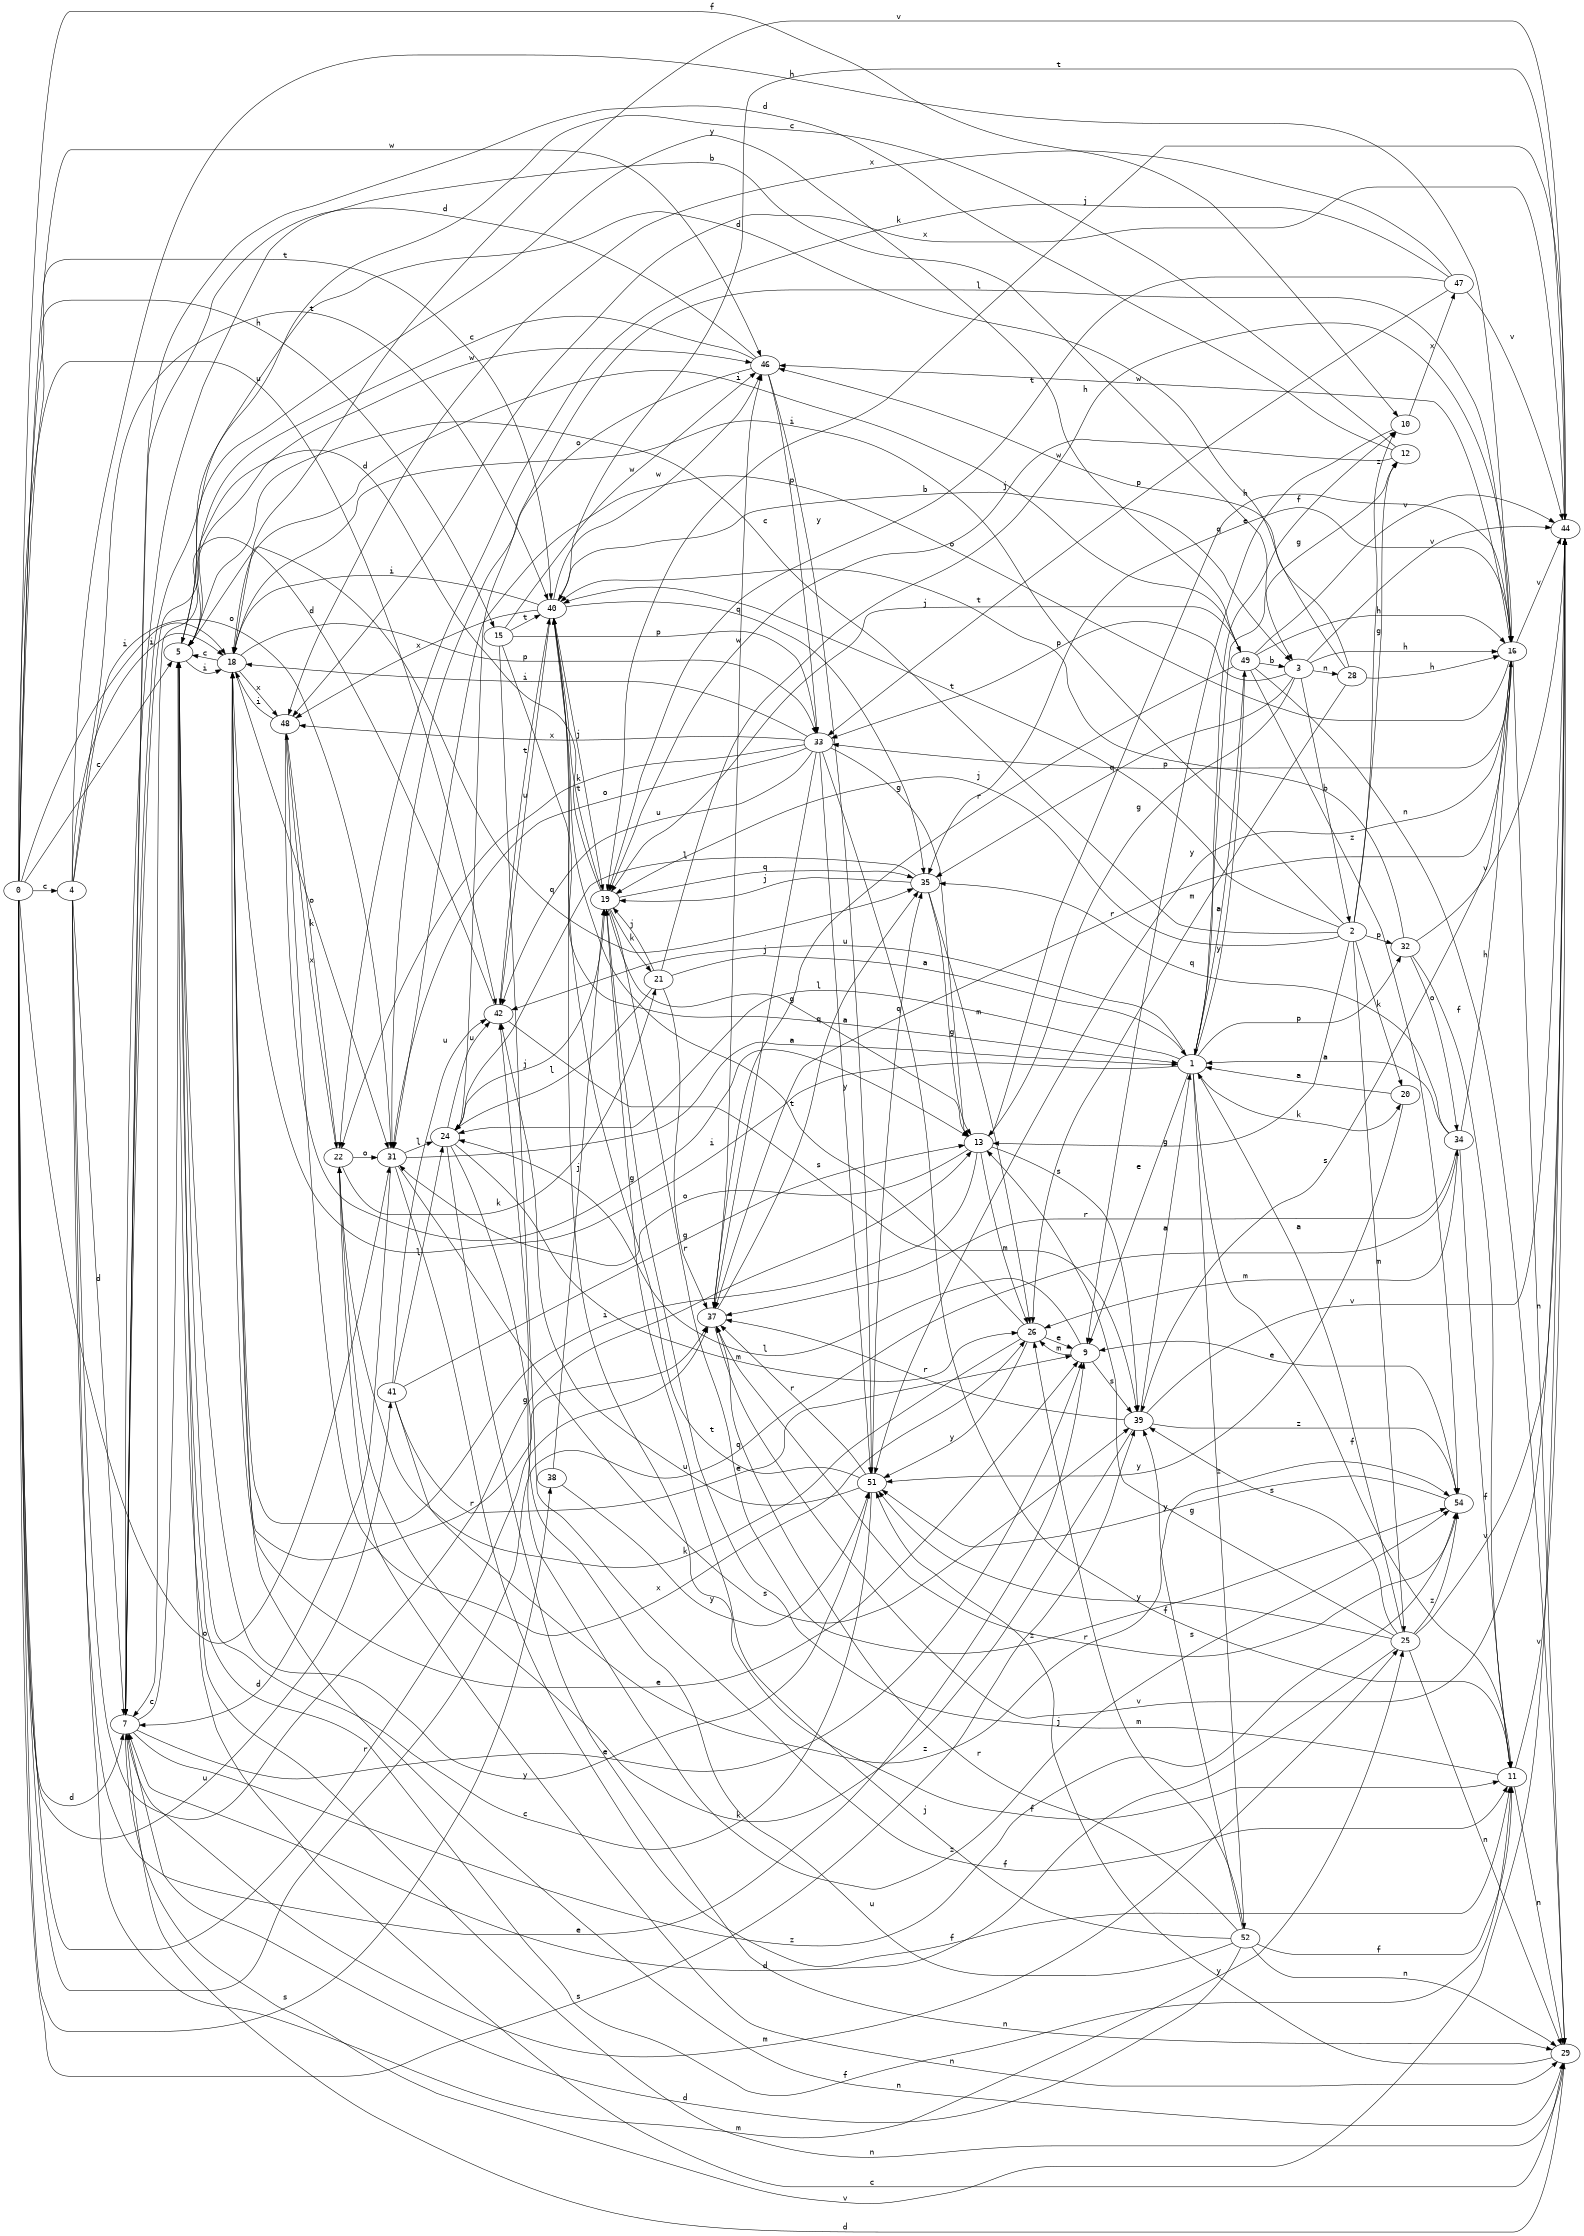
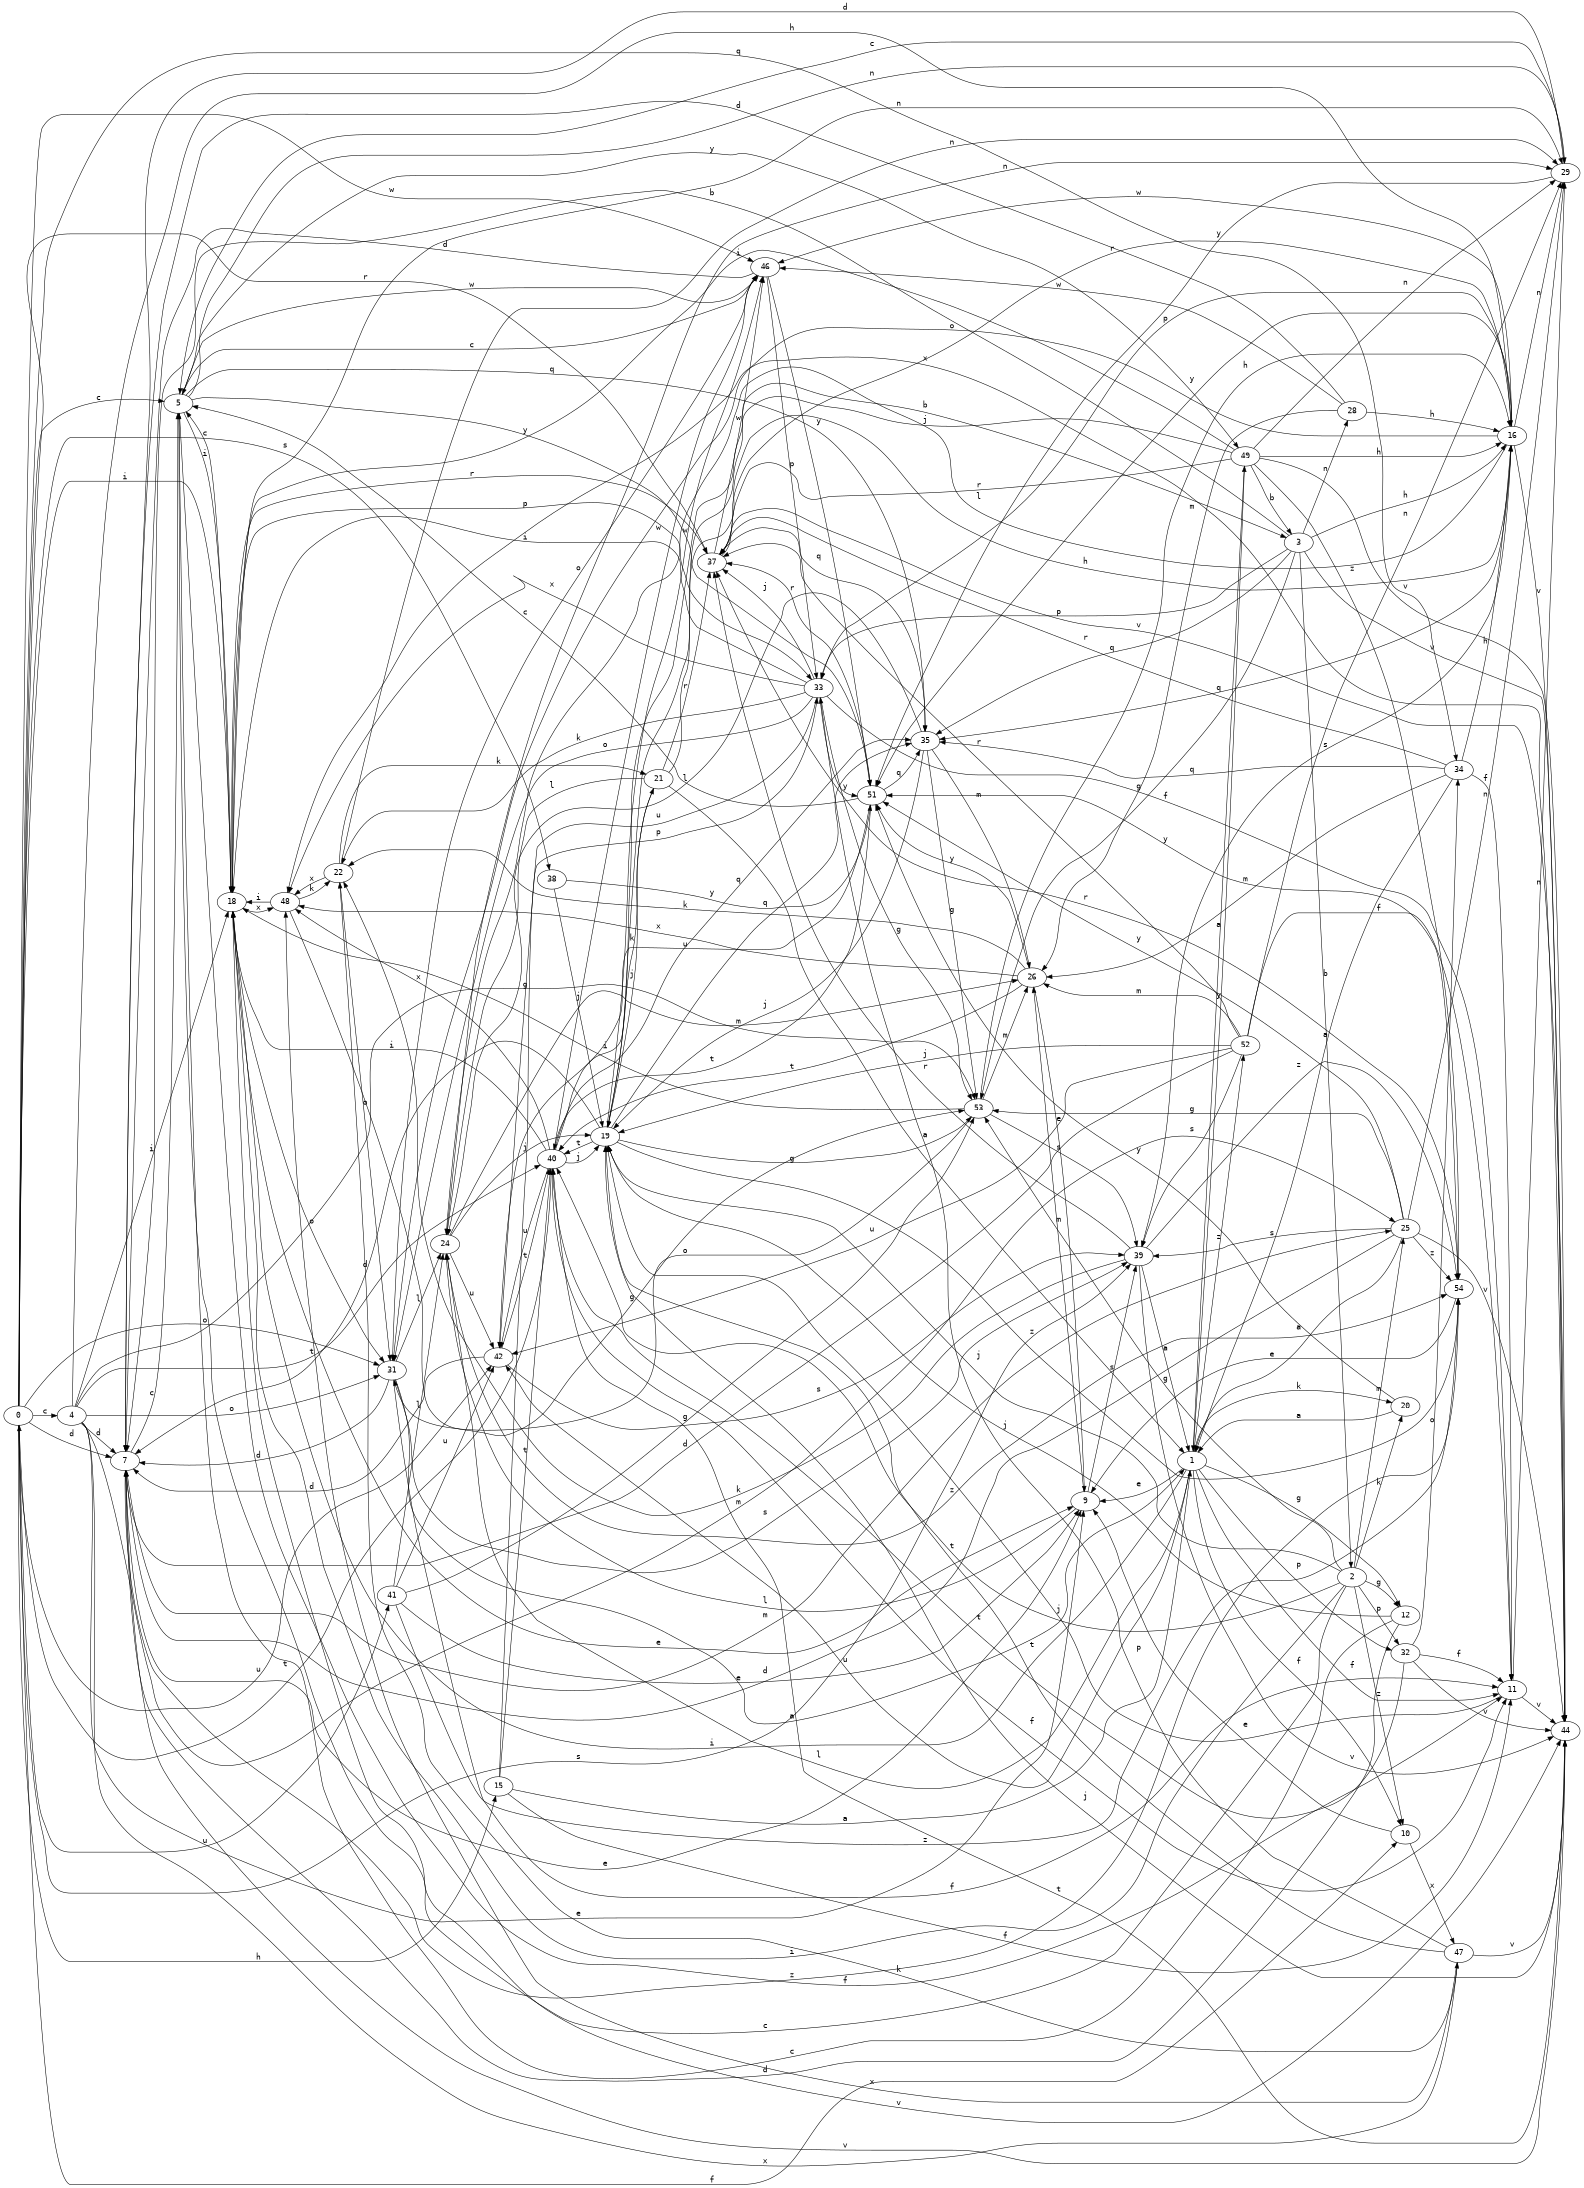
edge "0" -> "40": reversed
edge "7" -> "3": reversed
edge "15" -> "46": now "19" -> "46"
node "13": label "13" -> "53"
edge "48" -> "26": reversed
edge "4" -> "47": added, label "x"
